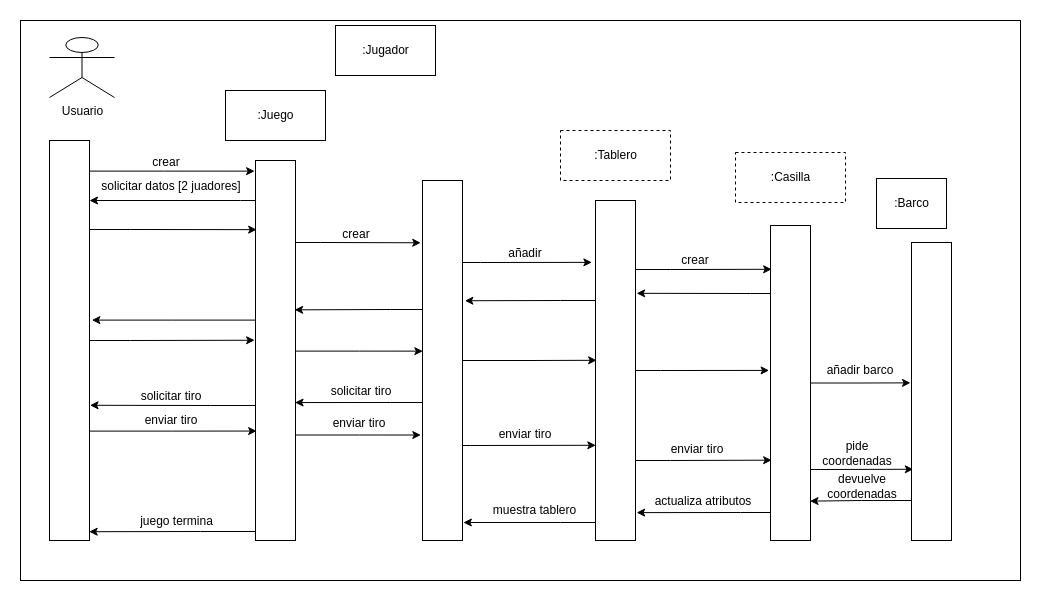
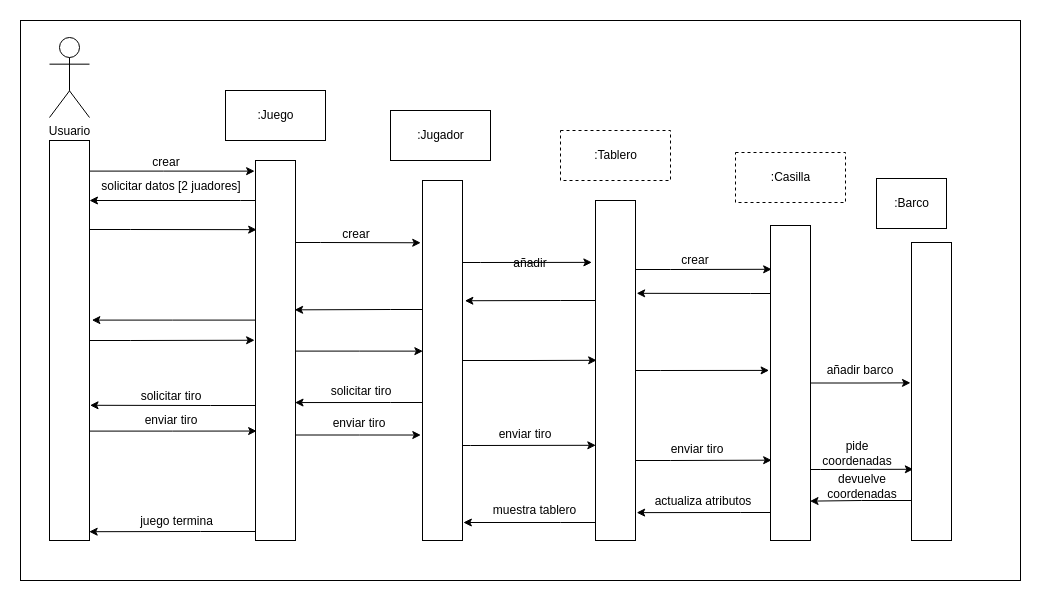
node ":Jugador": moved (386, 51) -> (441, 136)
node "Usuario": size 65x60 -> 40x80
node "añadir": moved (526, 253) -> (531, 263)
